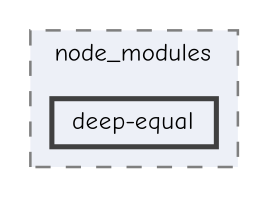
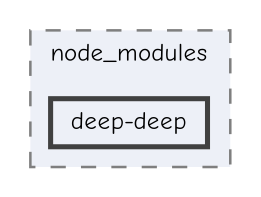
node "deep-equal": label "deep-equal" -> "deep-deep"
